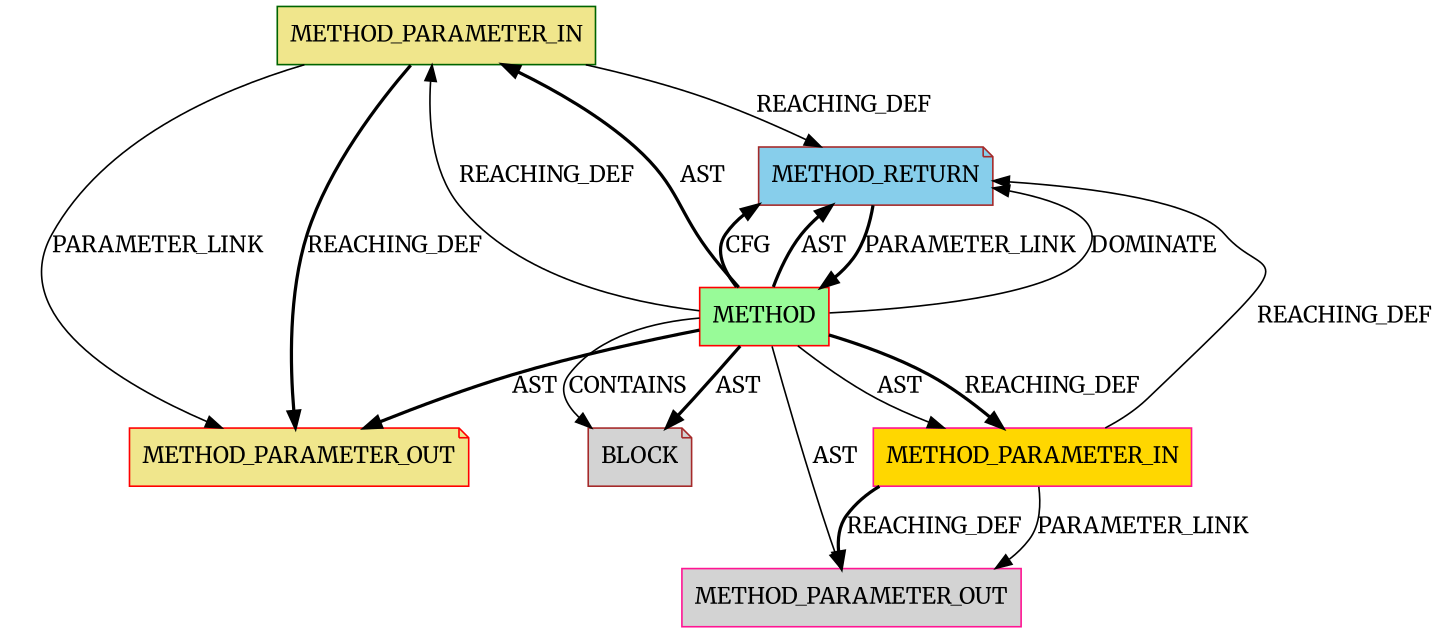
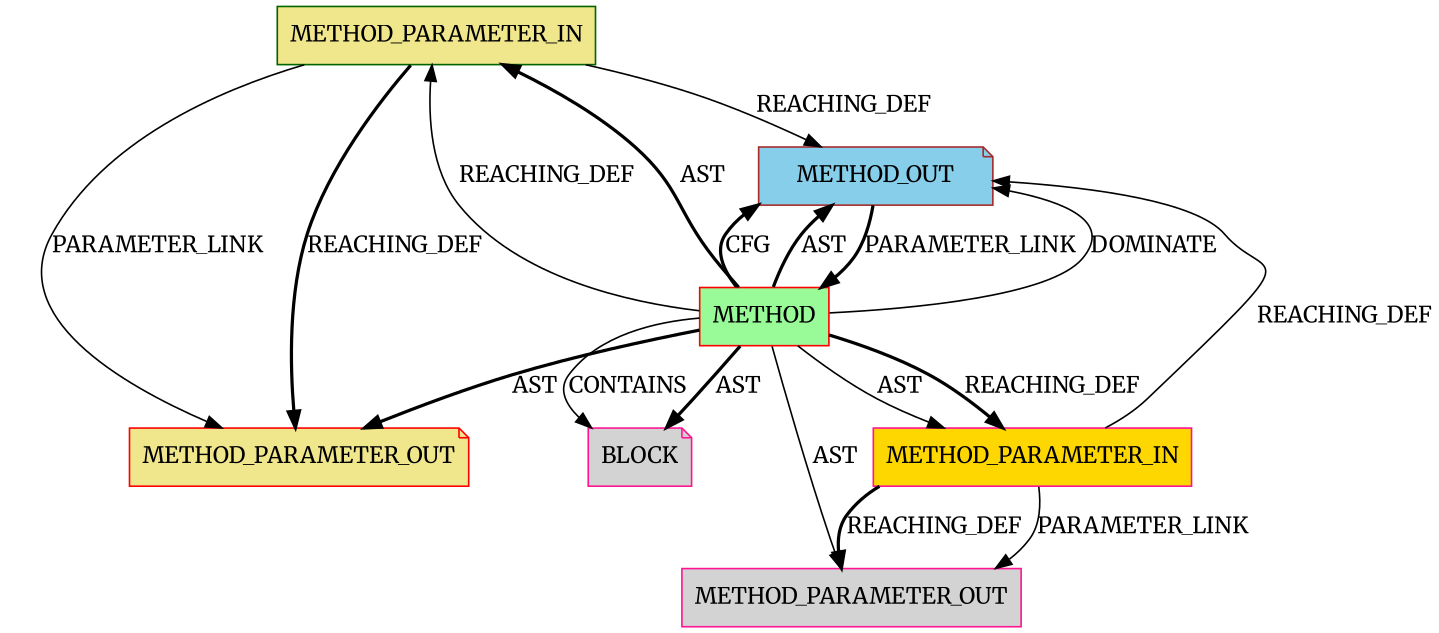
node "METHOD_RETURN": label "METHOD_RETURN" -> "METHOD_OUT"
node "BLOCK": color brown -> deeppink
